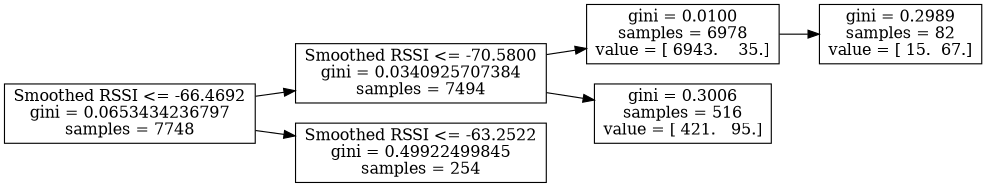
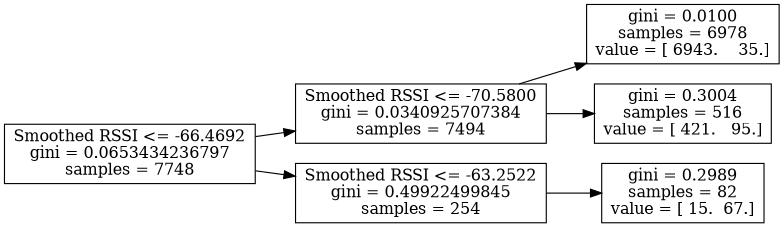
edge "gini = 0.0100 samples = 6978 value = [ 6943.    35.]" -> "gini = 0.2989 samples = 82 value = [ 15.  67.]": now "Smoothed RSSI <= -63.2522 gini = 0.49922499845 samples = 254" -> "gini = 0.2989 samples = 82 value = [ 15.  67.]"
node "gini = 0.3006 samples = 516 value = [ 421.   95.]": label "gini = 0.3006 samples = 516 value = [ 421.   95.]" -> "gini = 0.3004 samples = 516 value = [ 421.   95.]"
